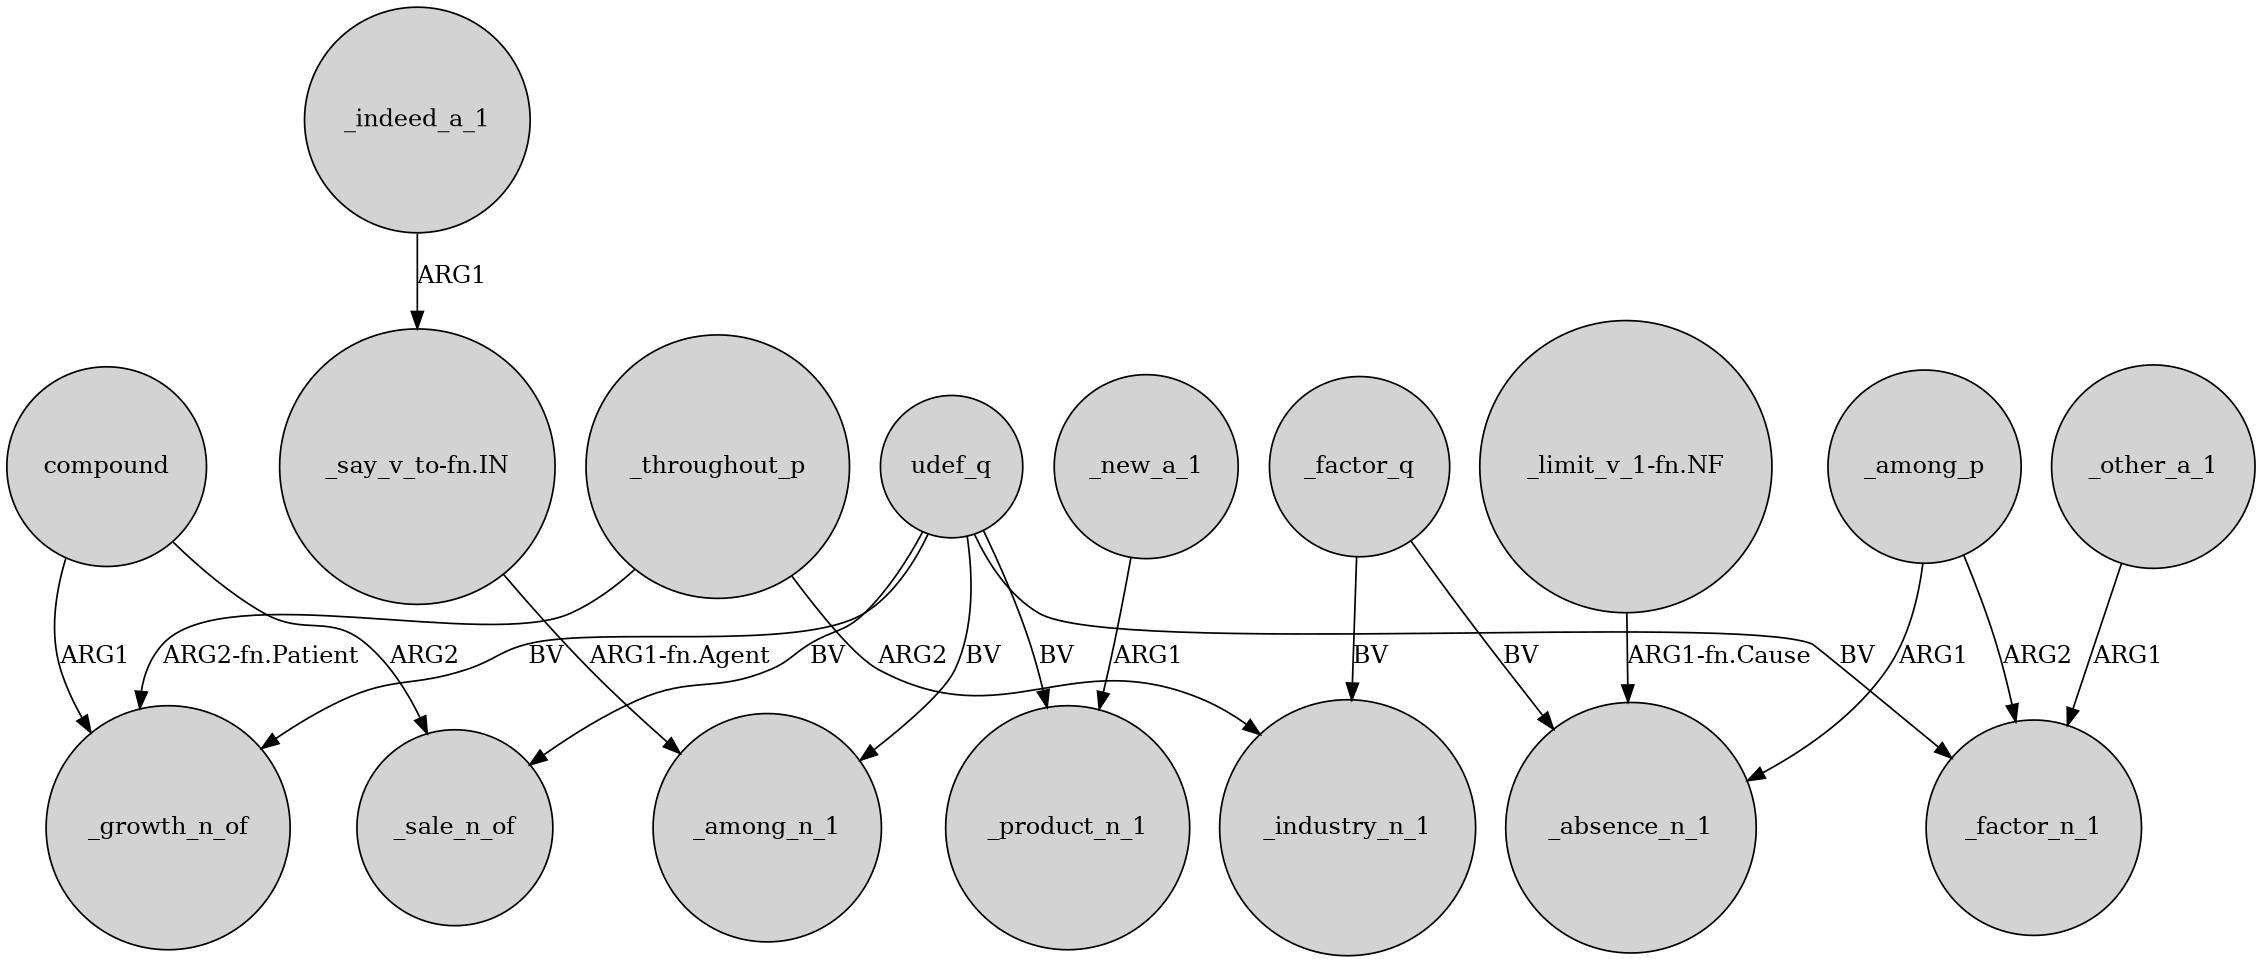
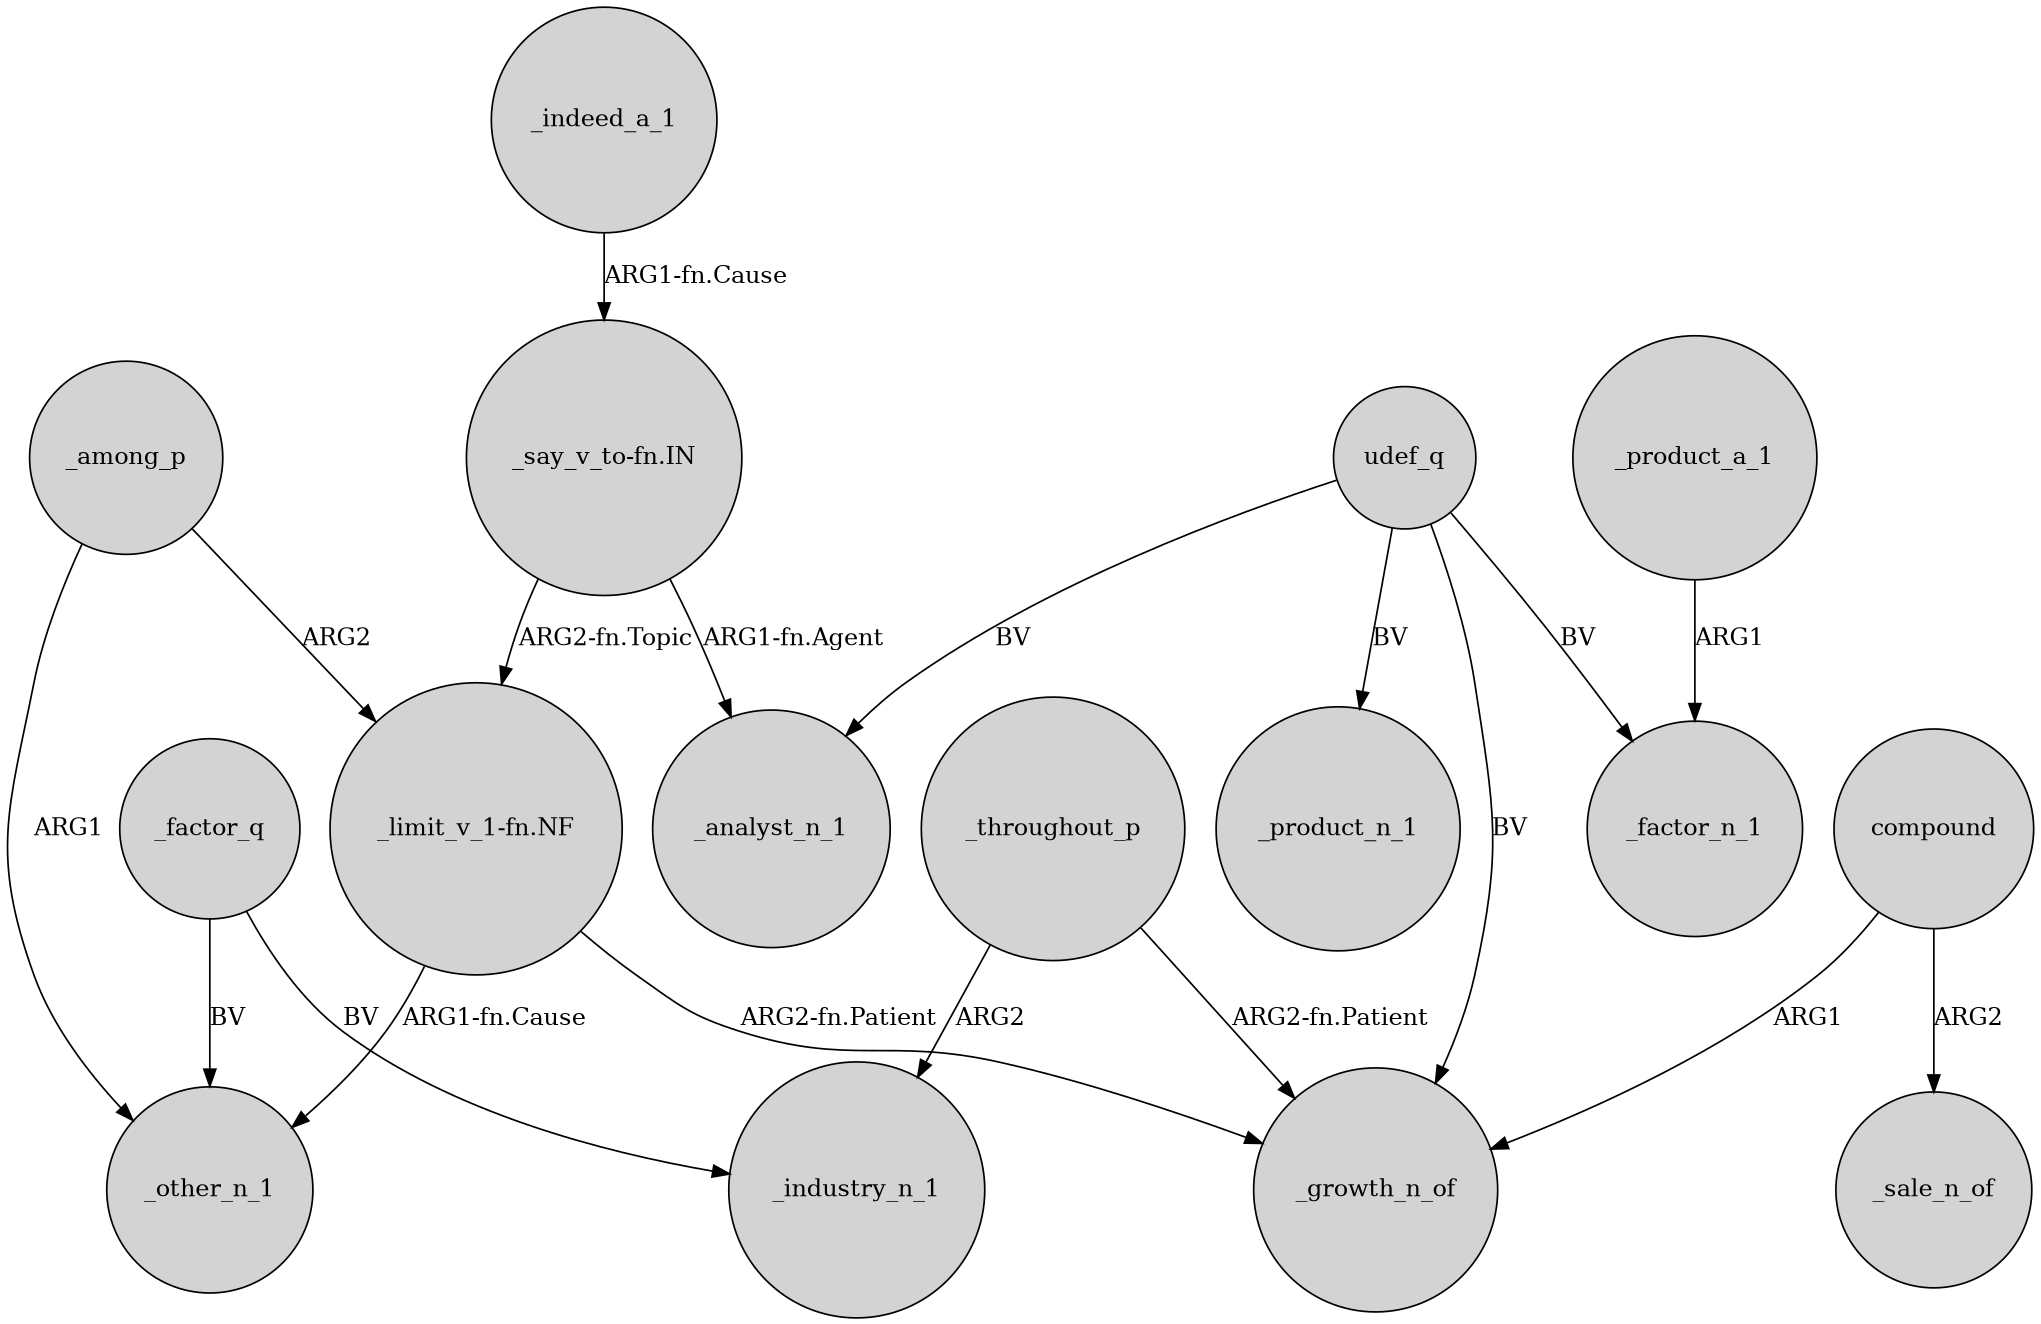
edge "_indeed_a_1" -> "_say_v_to-fn.IN": label "ARG1" -> "ARG1-fn.Cause"
node "_new_a_1": removed
node "_other_a_1": label "_other_a_1" -> "_product_a_1"
edge "_say_v_to-fn.IN" -> "_limit_v_1-fn.NF": added, label "ARG2-fn.Topic"
edge "_among_p" -> "_factor_n_1": now "_among_p" -> "_limit_v_1-fn.NF"
edge "udef_q" -> "_sale_n_of": removed, label "BV"
node "_among_n_1": label "_among_n_1" -> "_analyst_n_1"
node "_absence_n_1": label "_absence_n_1" -> "_other_n_1"
edge "_limit_v_1-fn.NF" -> "_growth_n_of": added, label "ARG2-fn.Patient"
